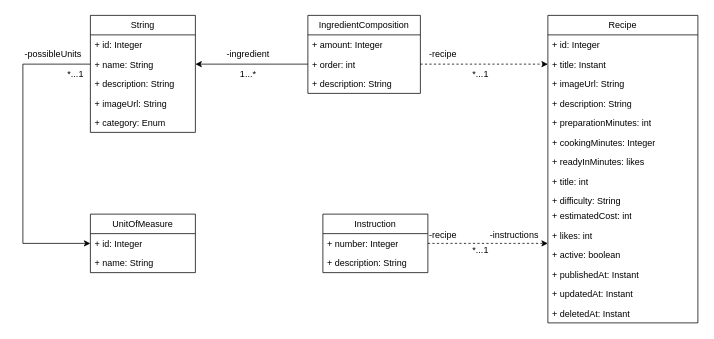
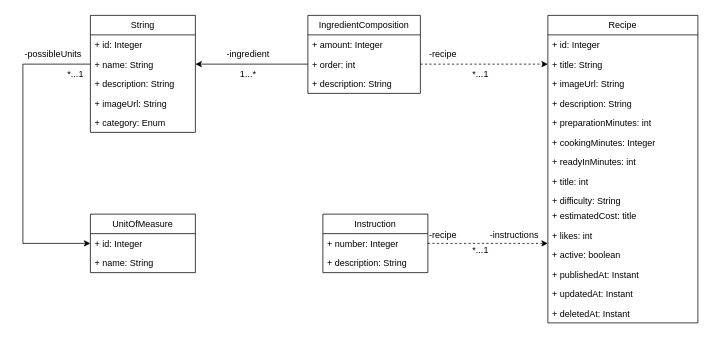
node "+ title: Instant": label "+ title: Instant" -> "+ title: String"
node "+ readyInMinutes: likes": label "+ readyInMinutes: likes" -> "+ readyInMinutes: int"
node "+ estimatedCost: int": label "+ estimatedCost: int" -> "+ estimatedCost: title"
